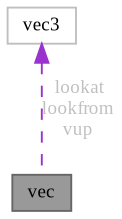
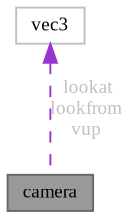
node "vec": label "vec" -> "camera"
